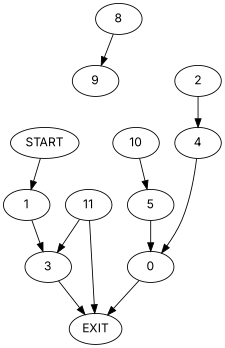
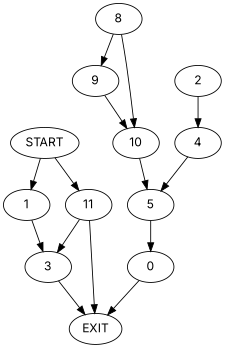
edge "8" -> "10": added
edge "9" -> "10": added
edge "START" -> "11": added
edge "4" -> "0": now "4" -> "5"
